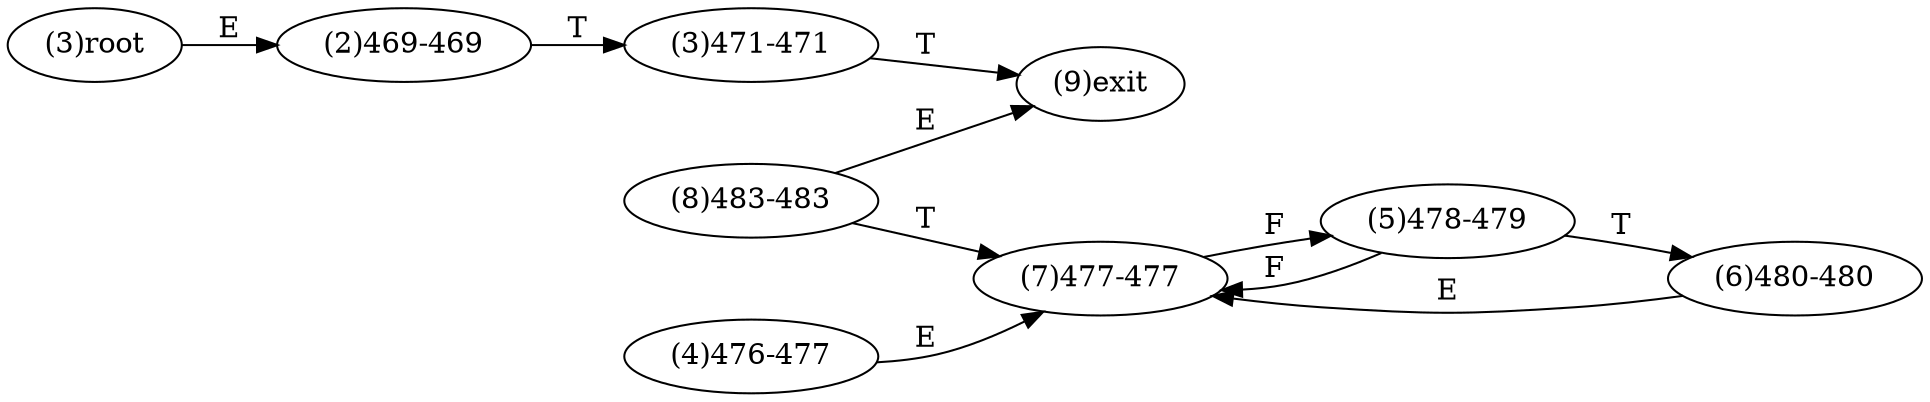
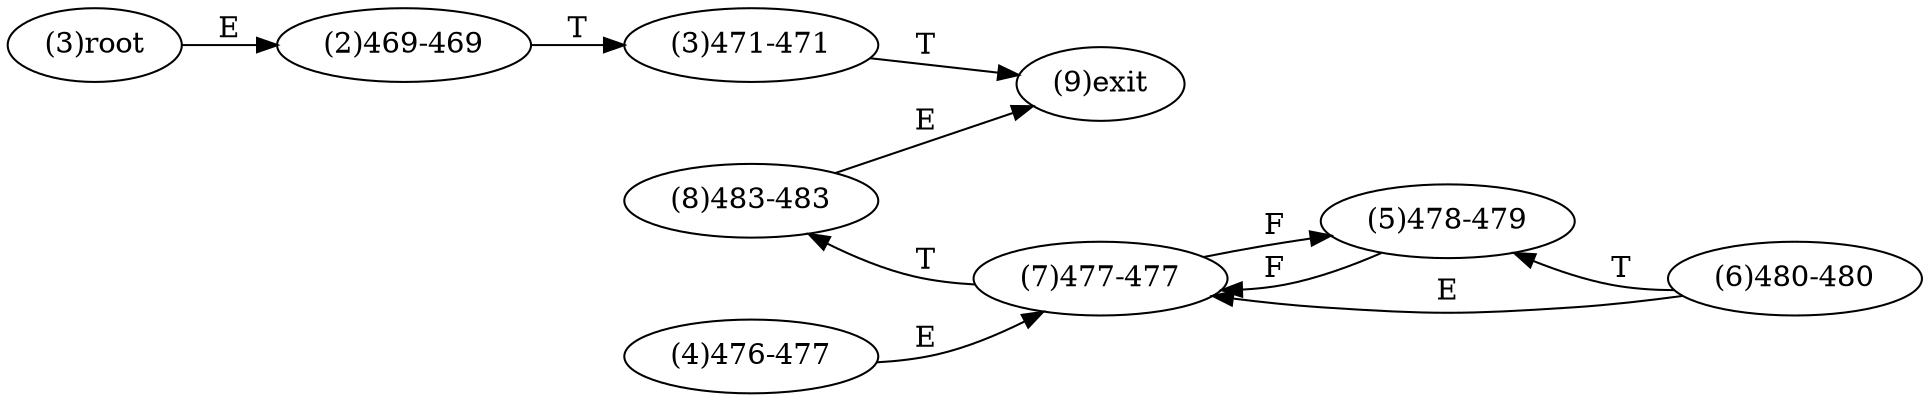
edge "(8)483-483" -> "(7)477-477": reversed
edge "(5)478-479" -> "(6)480-480": reversed
